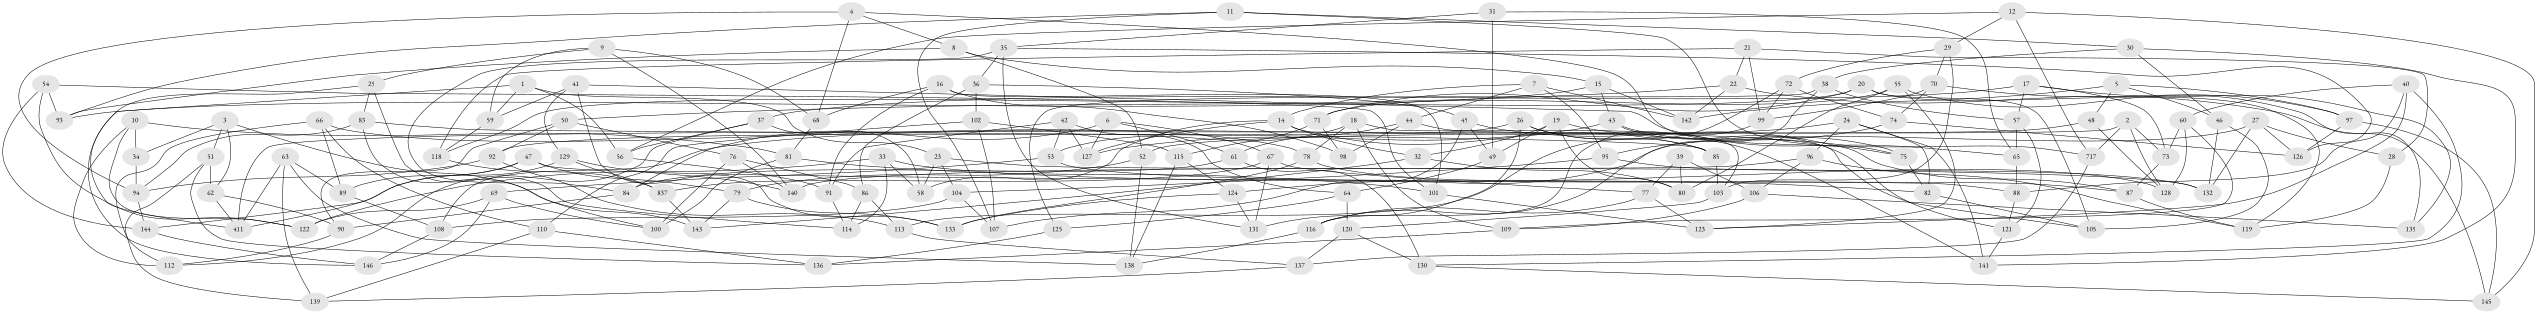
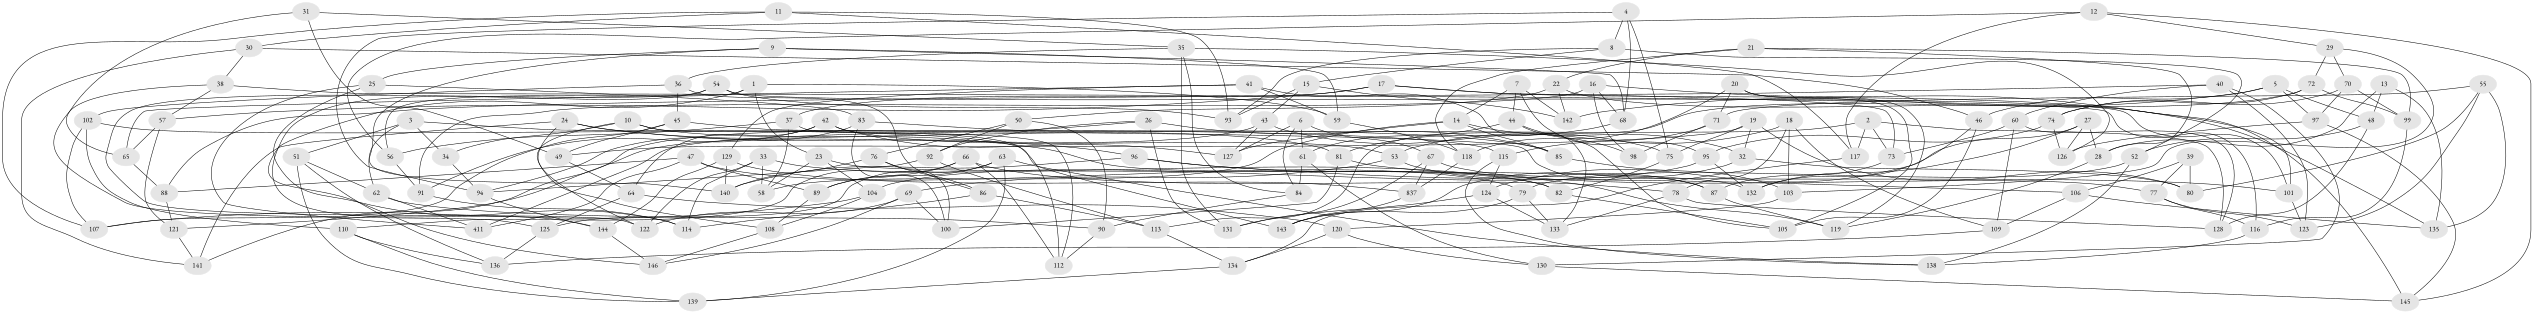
node "13": added
node "717": label "717" -> "117"
edge "63" -- "411": now "63" -- "125"
node "137": label "137" -> "134"
